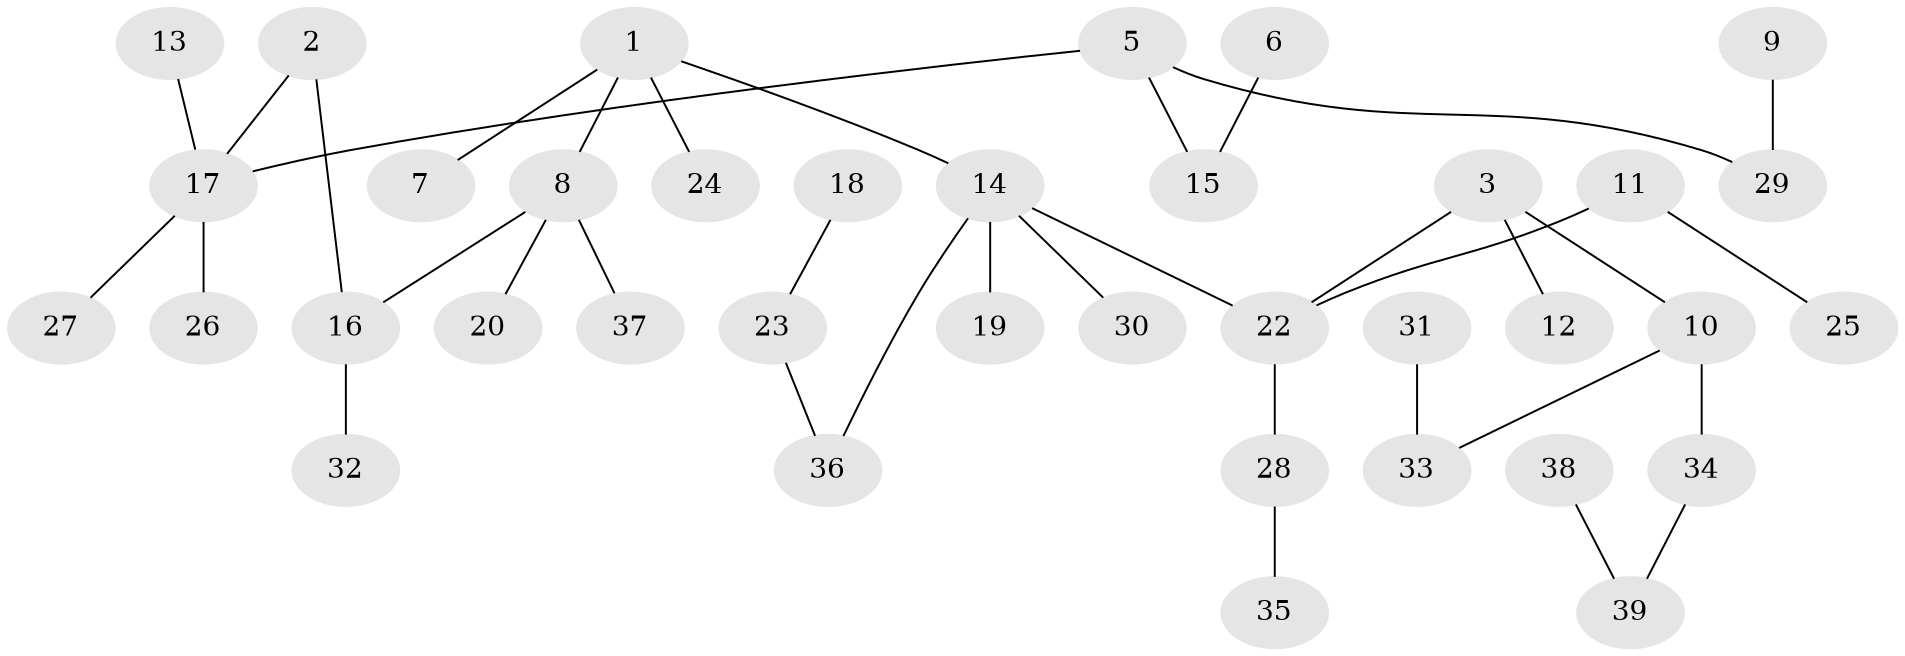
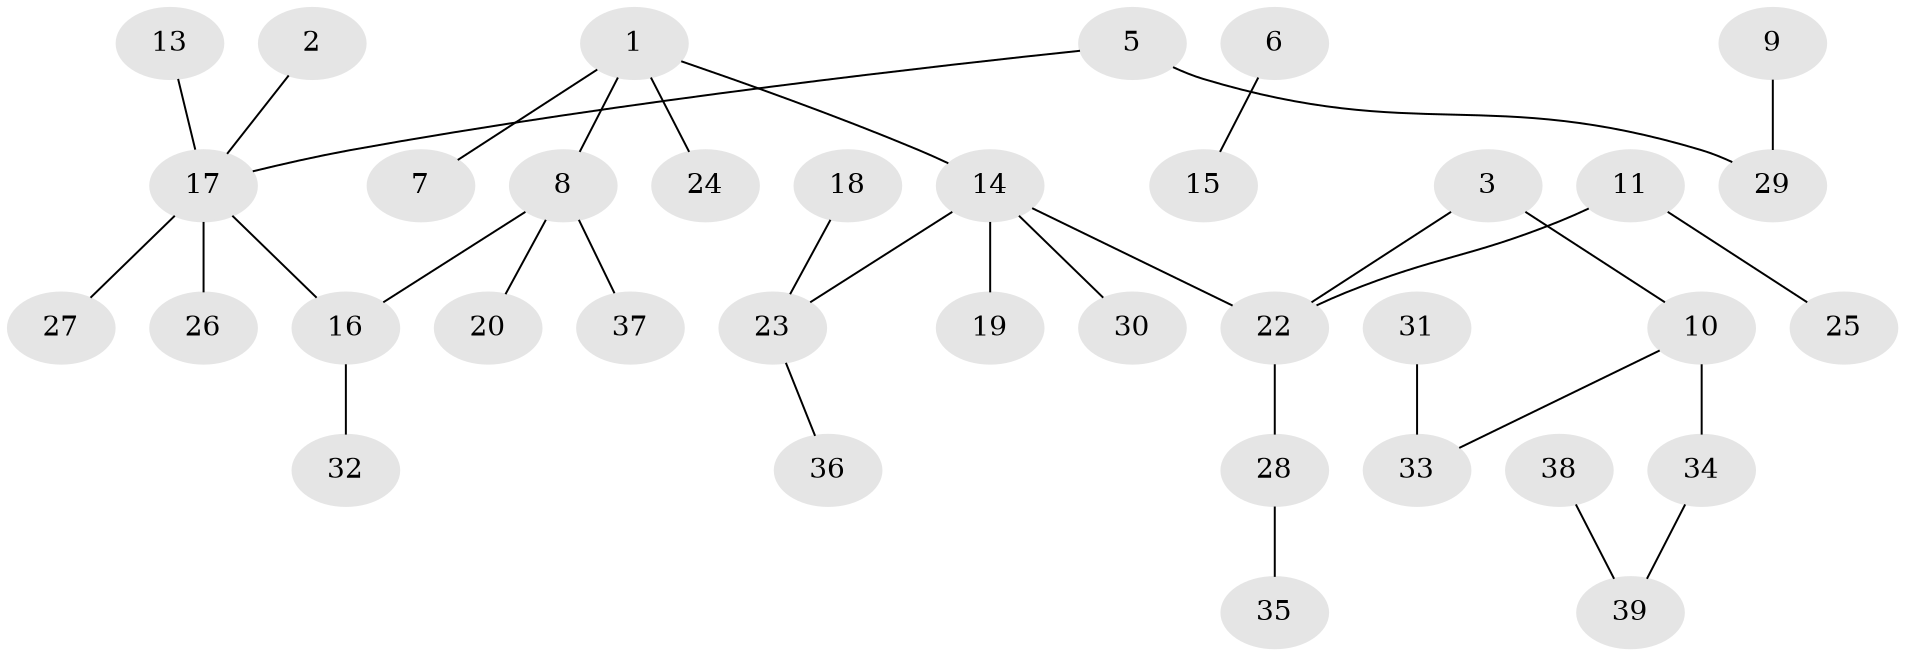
edge "5" -- "15": removed
edge "2" -- "16": now "17" -- "16"
edge "14" -- "36": now "14" -- "23"
node "12": removed
